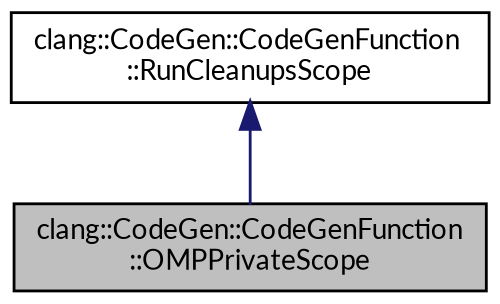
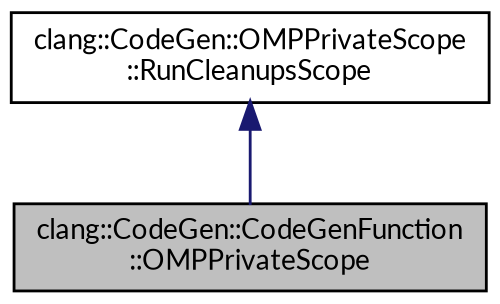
node "clang::CodeGen::CodeGenFunction ::RunCleanupsScope": label "clang::CodeGen::CodeGenFunction ::RunCleanupsScope" -> "clang::CodeGen::OMPPrivateScope ::RunCleanupsScope"
